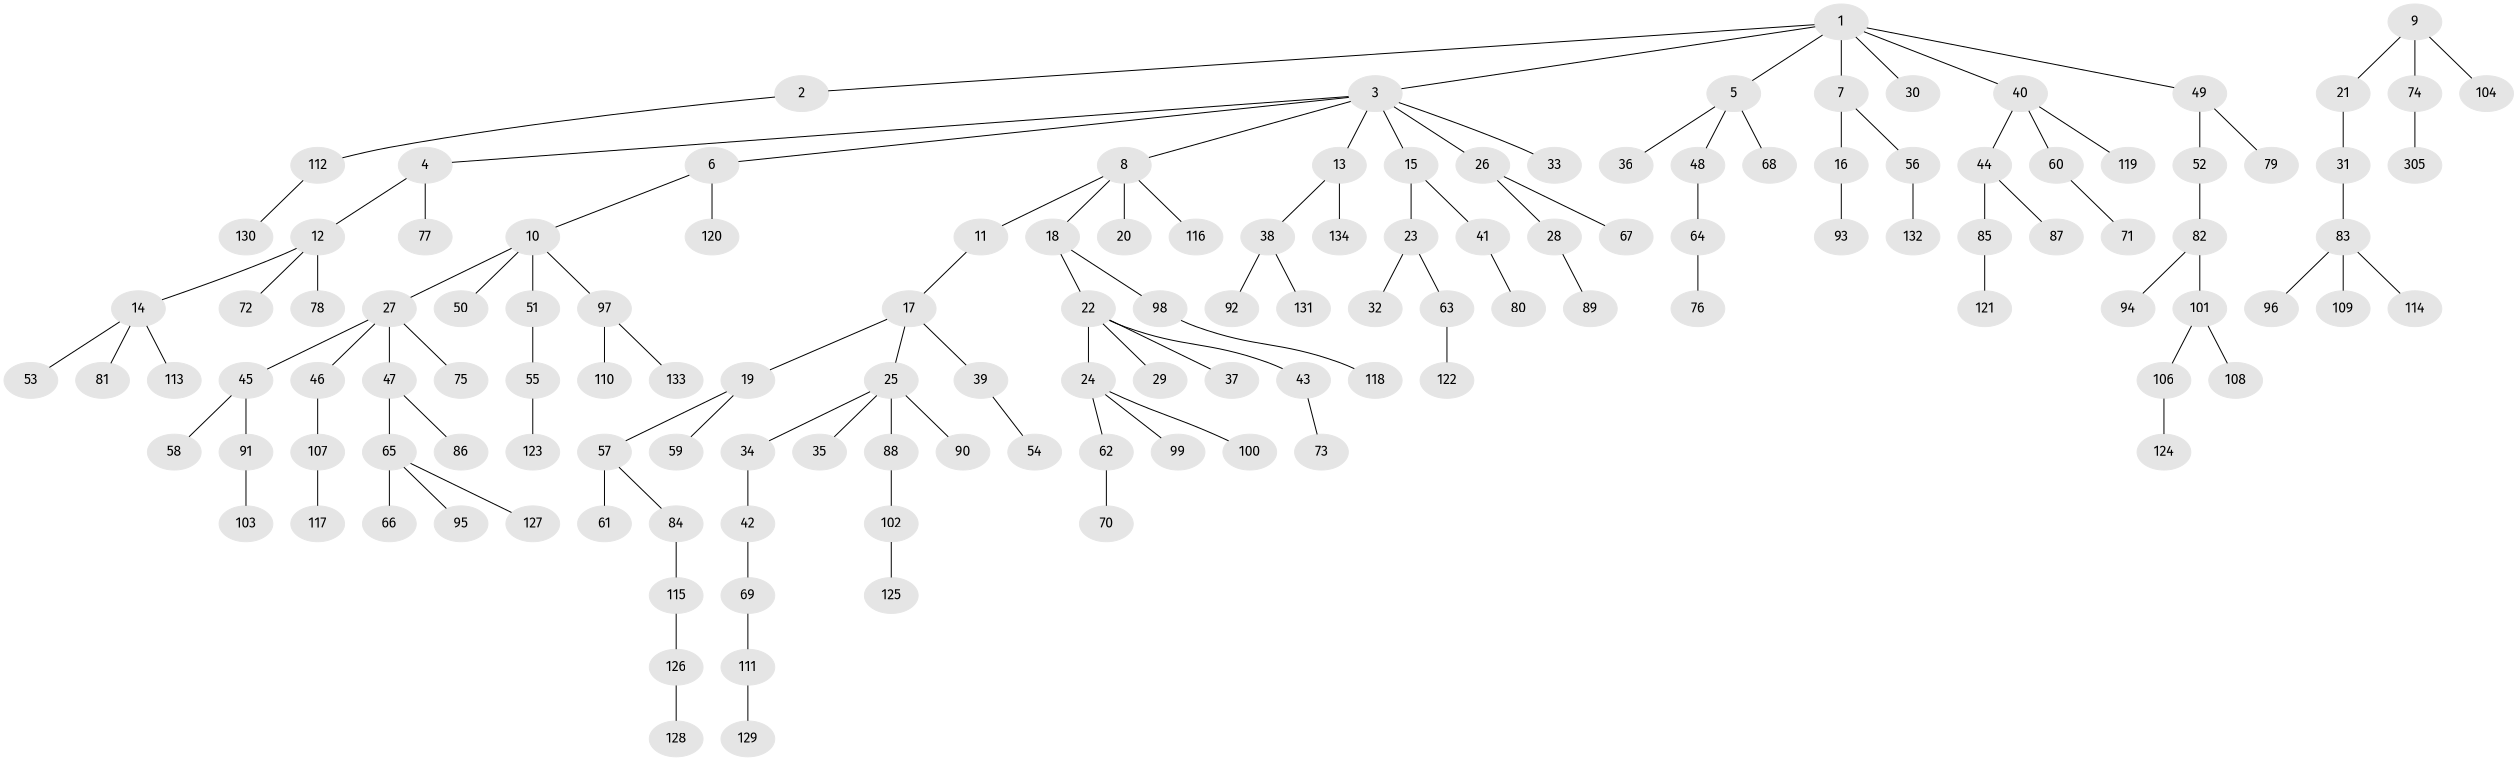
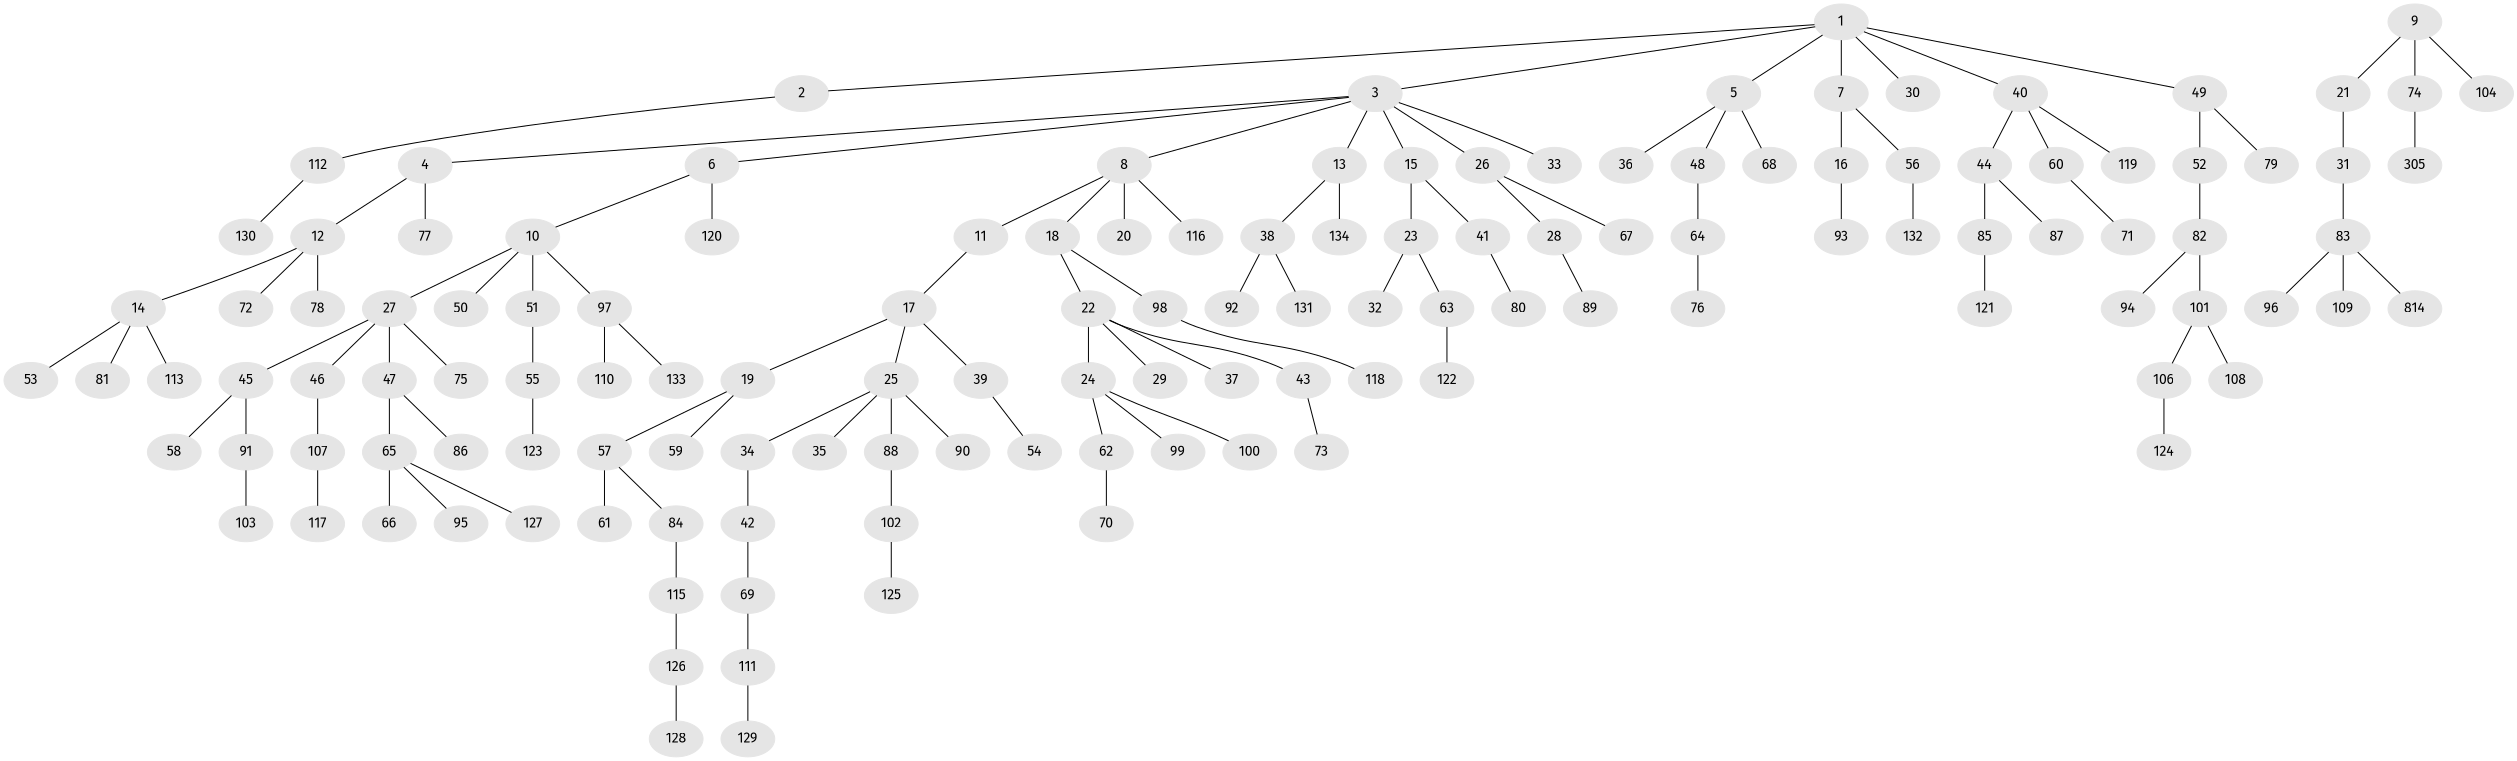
node "114": label "114" -> "814"
